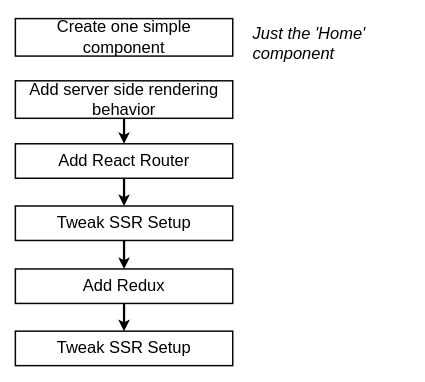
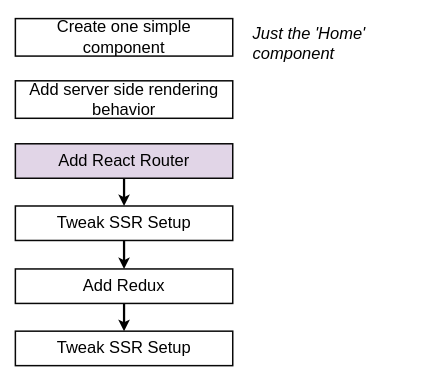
edge "Add server side rendering behavior" -> "Add React Router": removed
node "Add React Router": fillcolor #ffffff -> #e1d5e7
